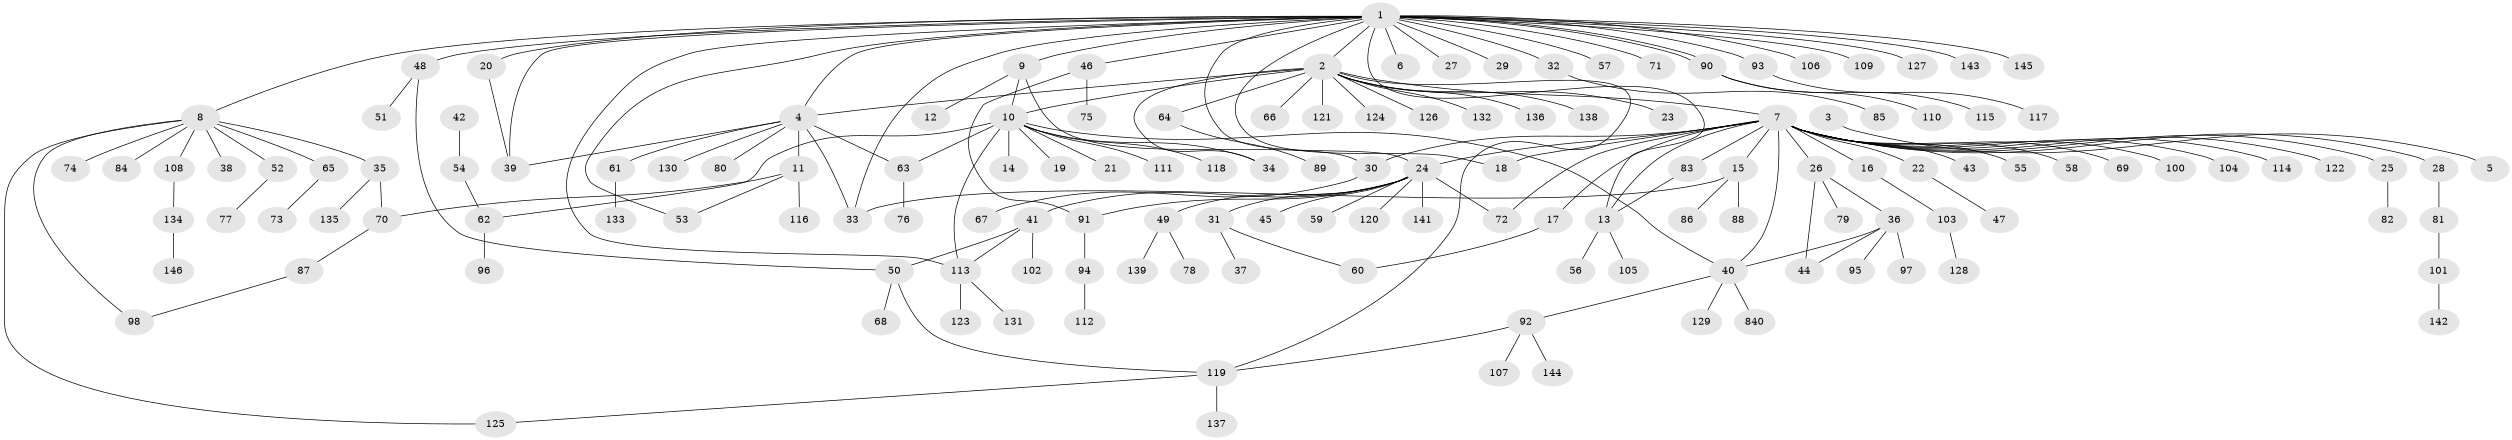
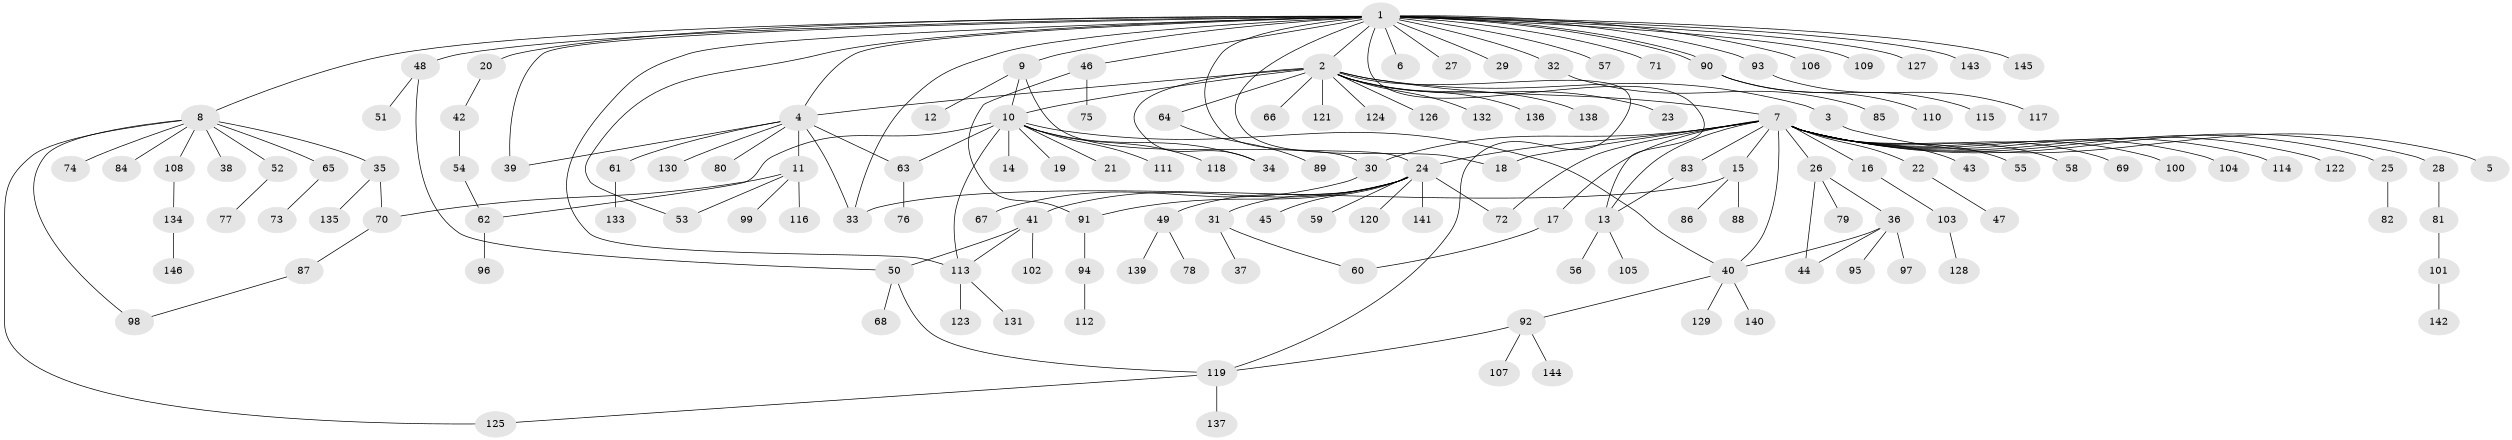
edge "2" -- "3": added
edge "20" -- "39": now "20" -- "42"
node "99": added
node "840": label "840" -> "140"
